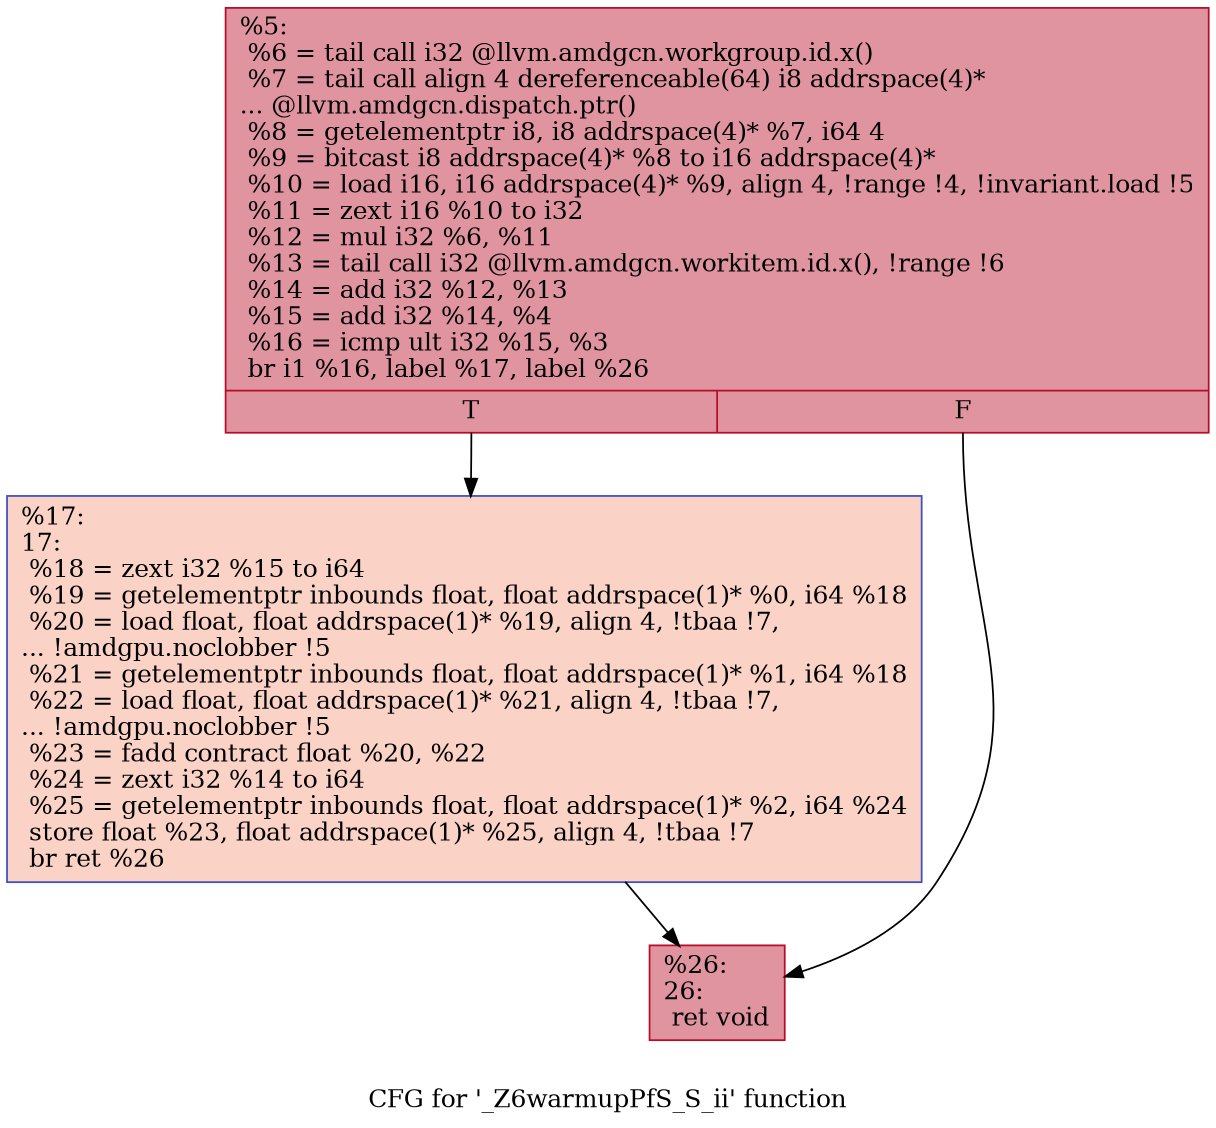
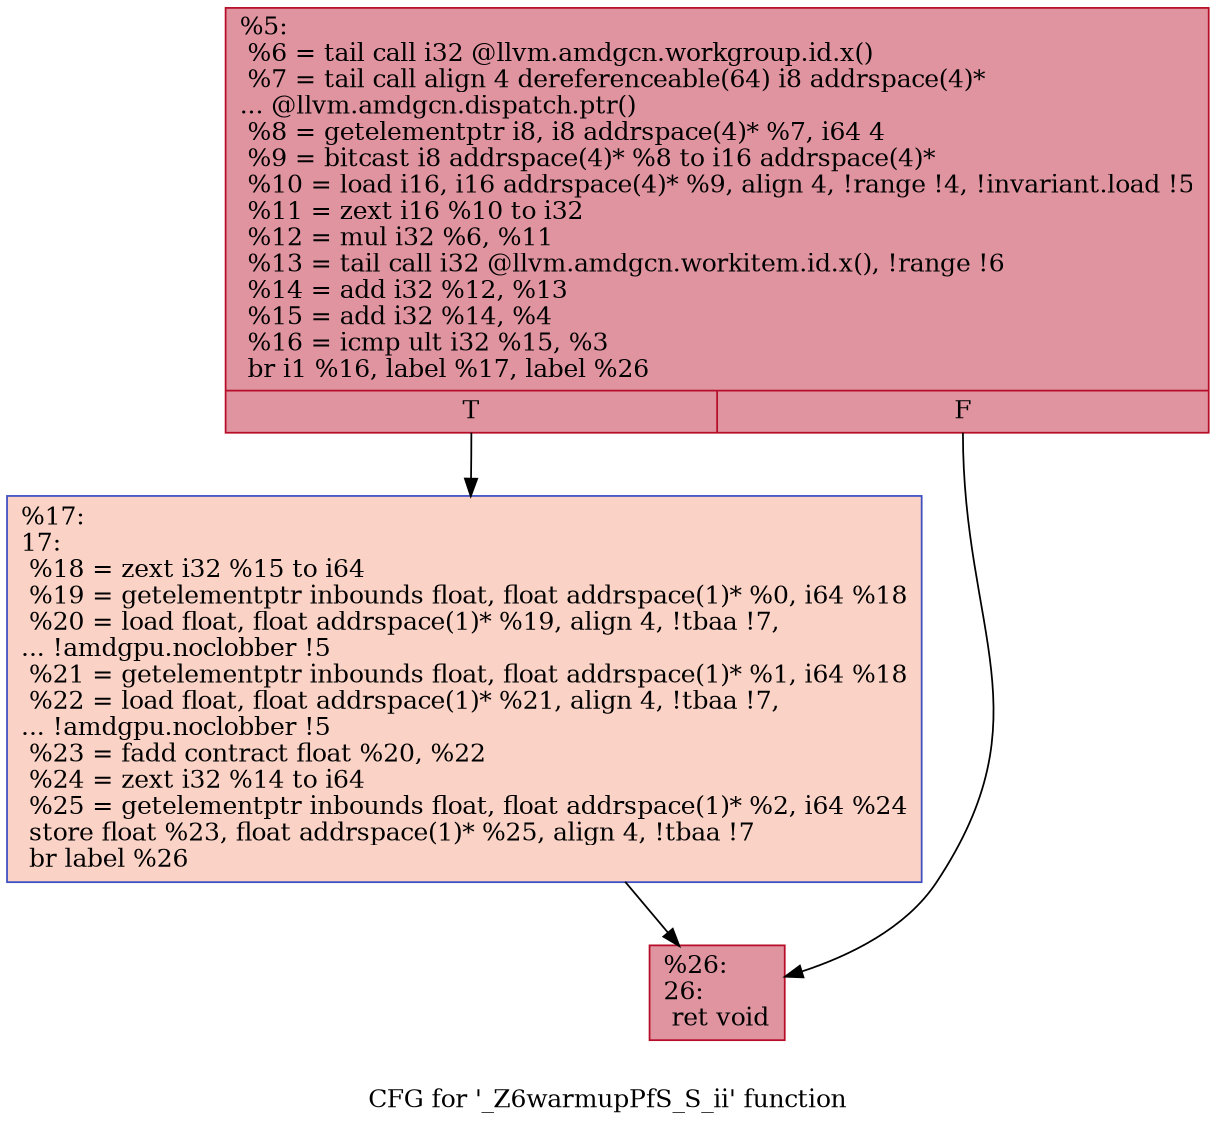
node "%17:": text "br ret %26" -> "br label %26"
